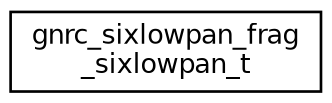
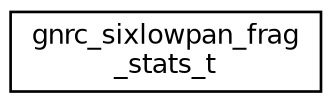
node "gnrc_sixlowpan_frag _sixlowpan_t": label "gnrc_sixlowpan_frag _sixlowpan_t" -> "gnrc_sixlowpan_frag _stats_t"
